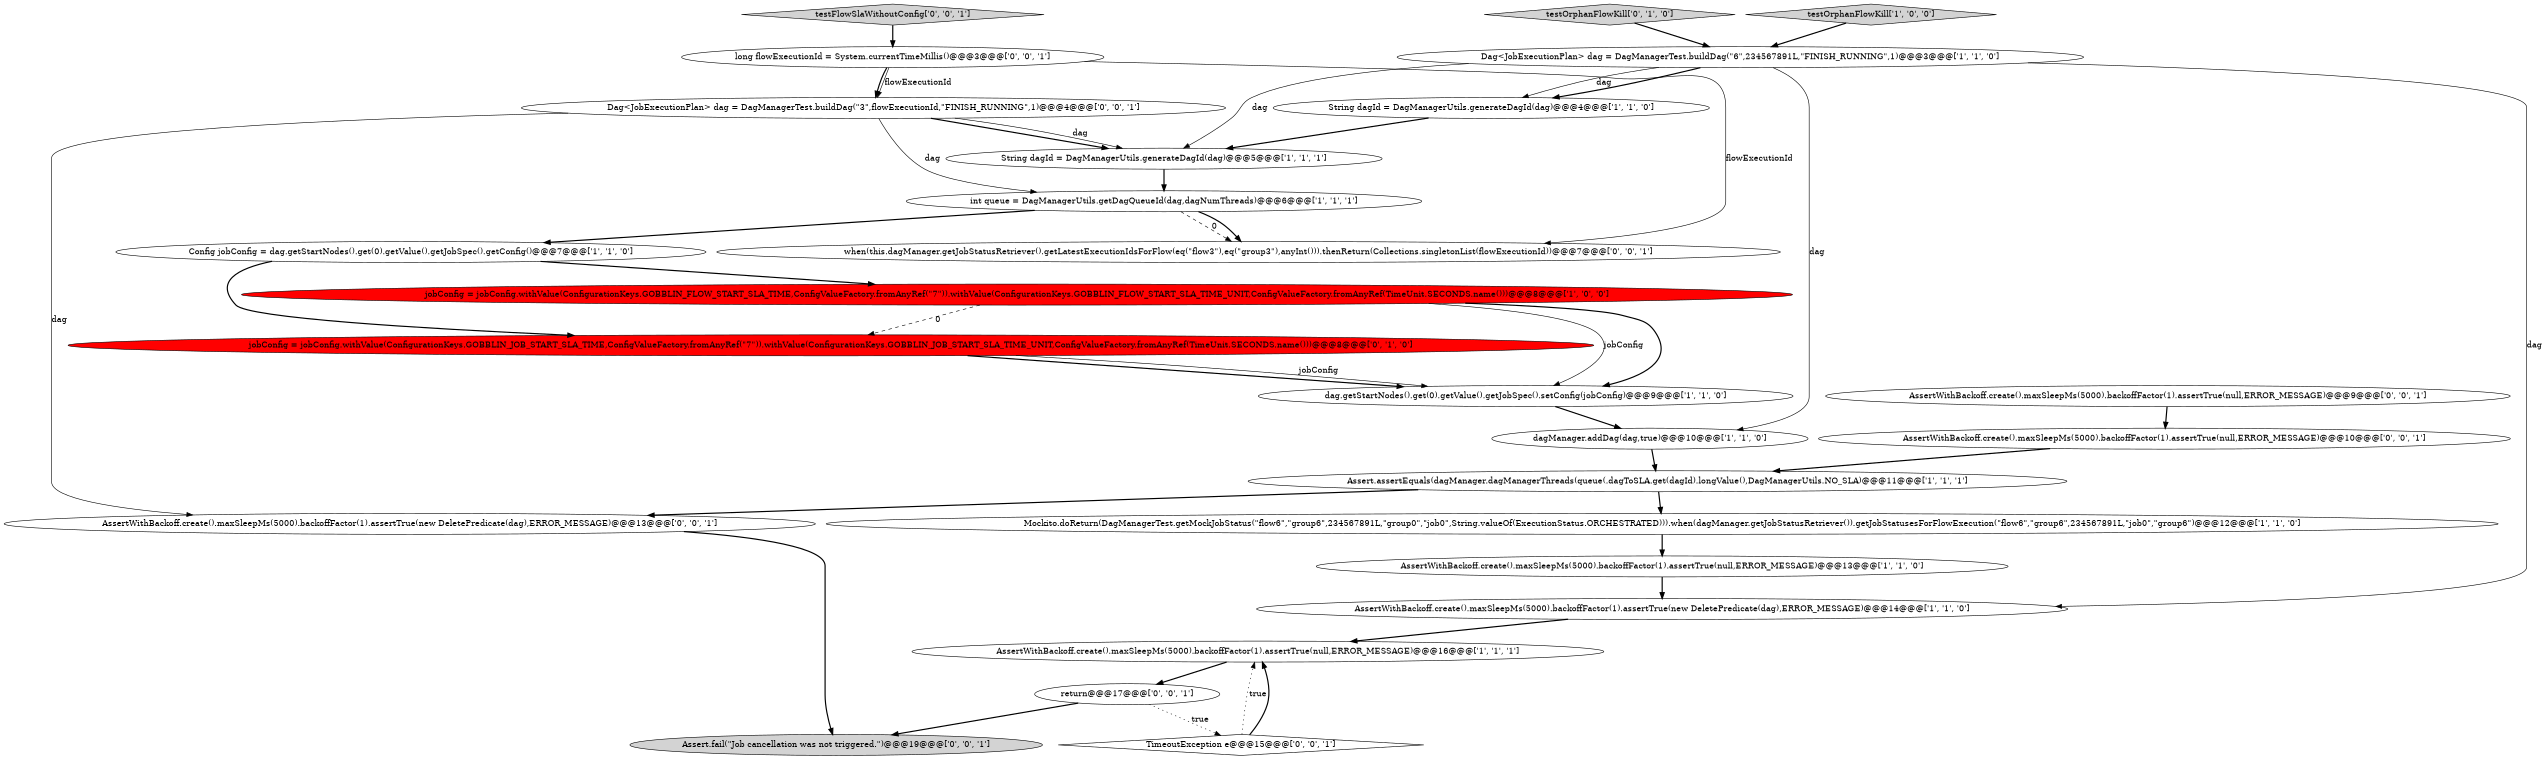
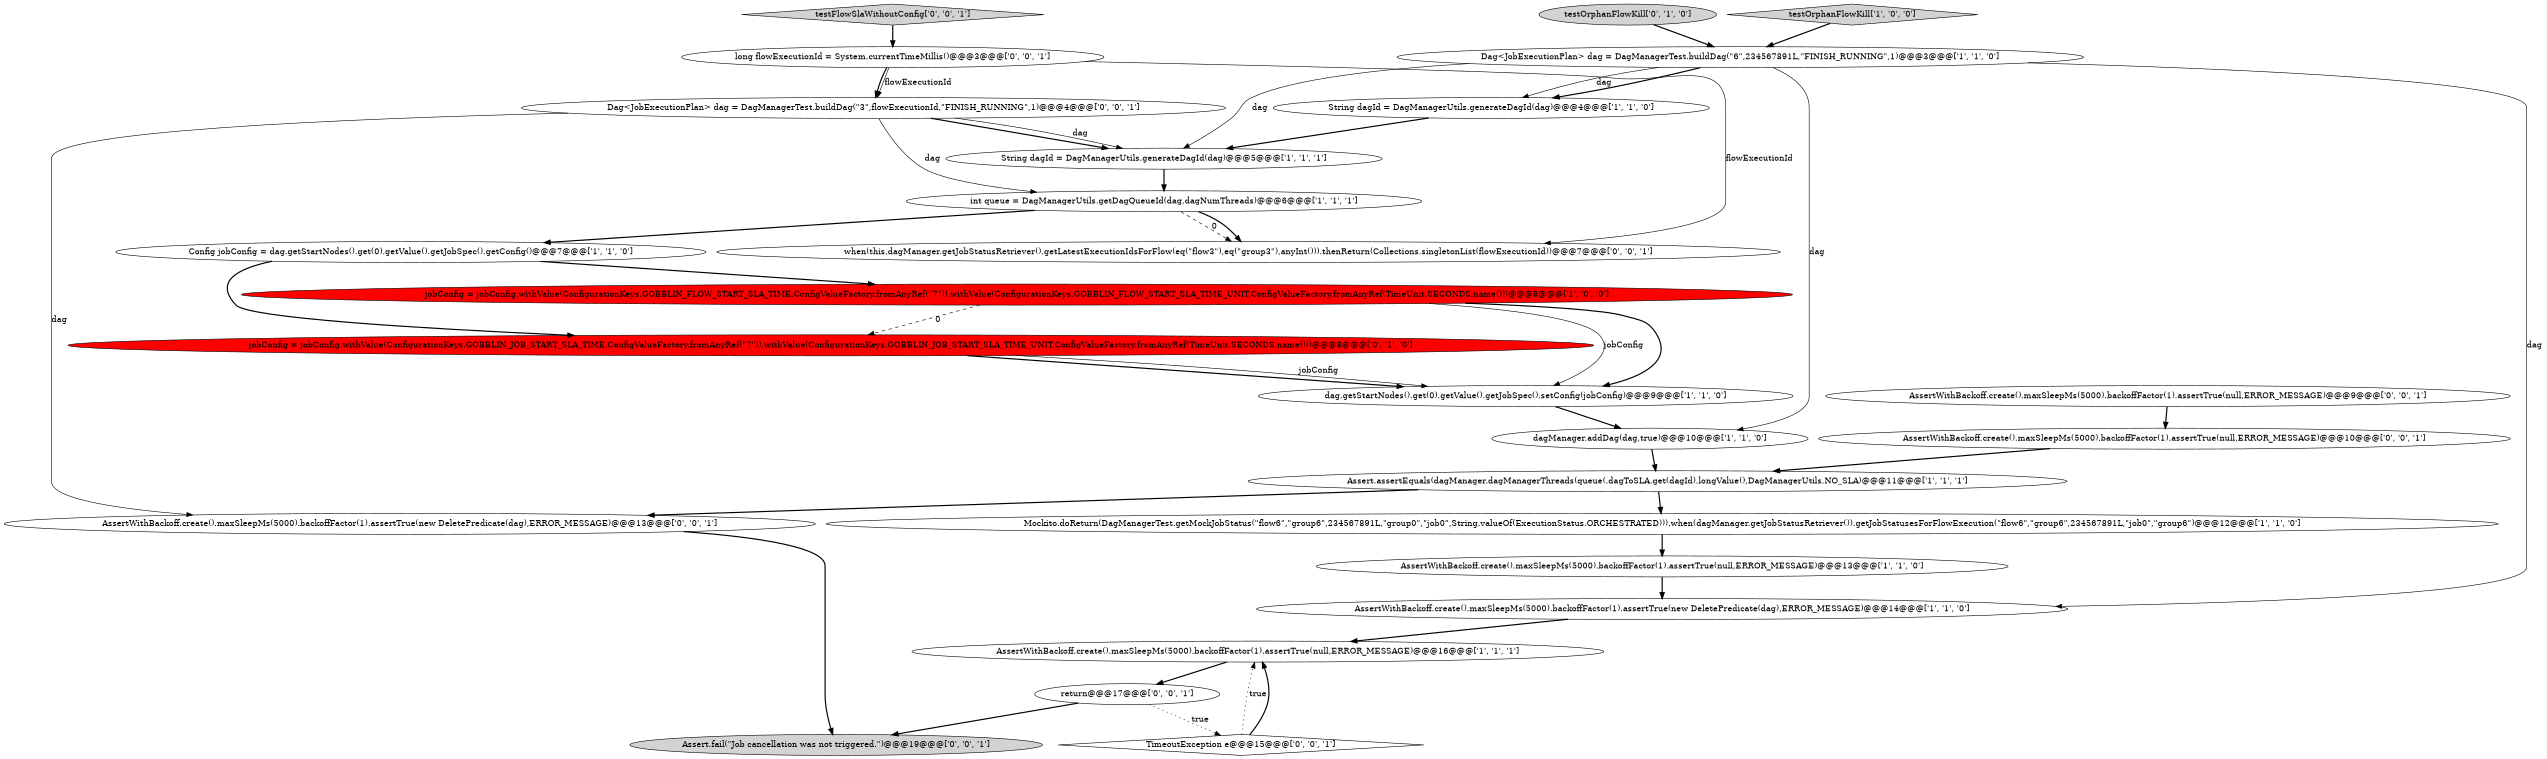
node "testOrphanFlowKill['0', '1', '0']": shape diamond -> ellipse
